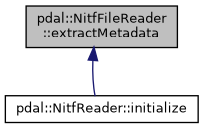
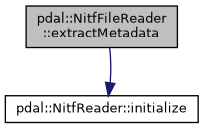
edge "pdal::NitfReader::initialize" -> "pdal::NitfFileReader ::extractMetadata": reversed
